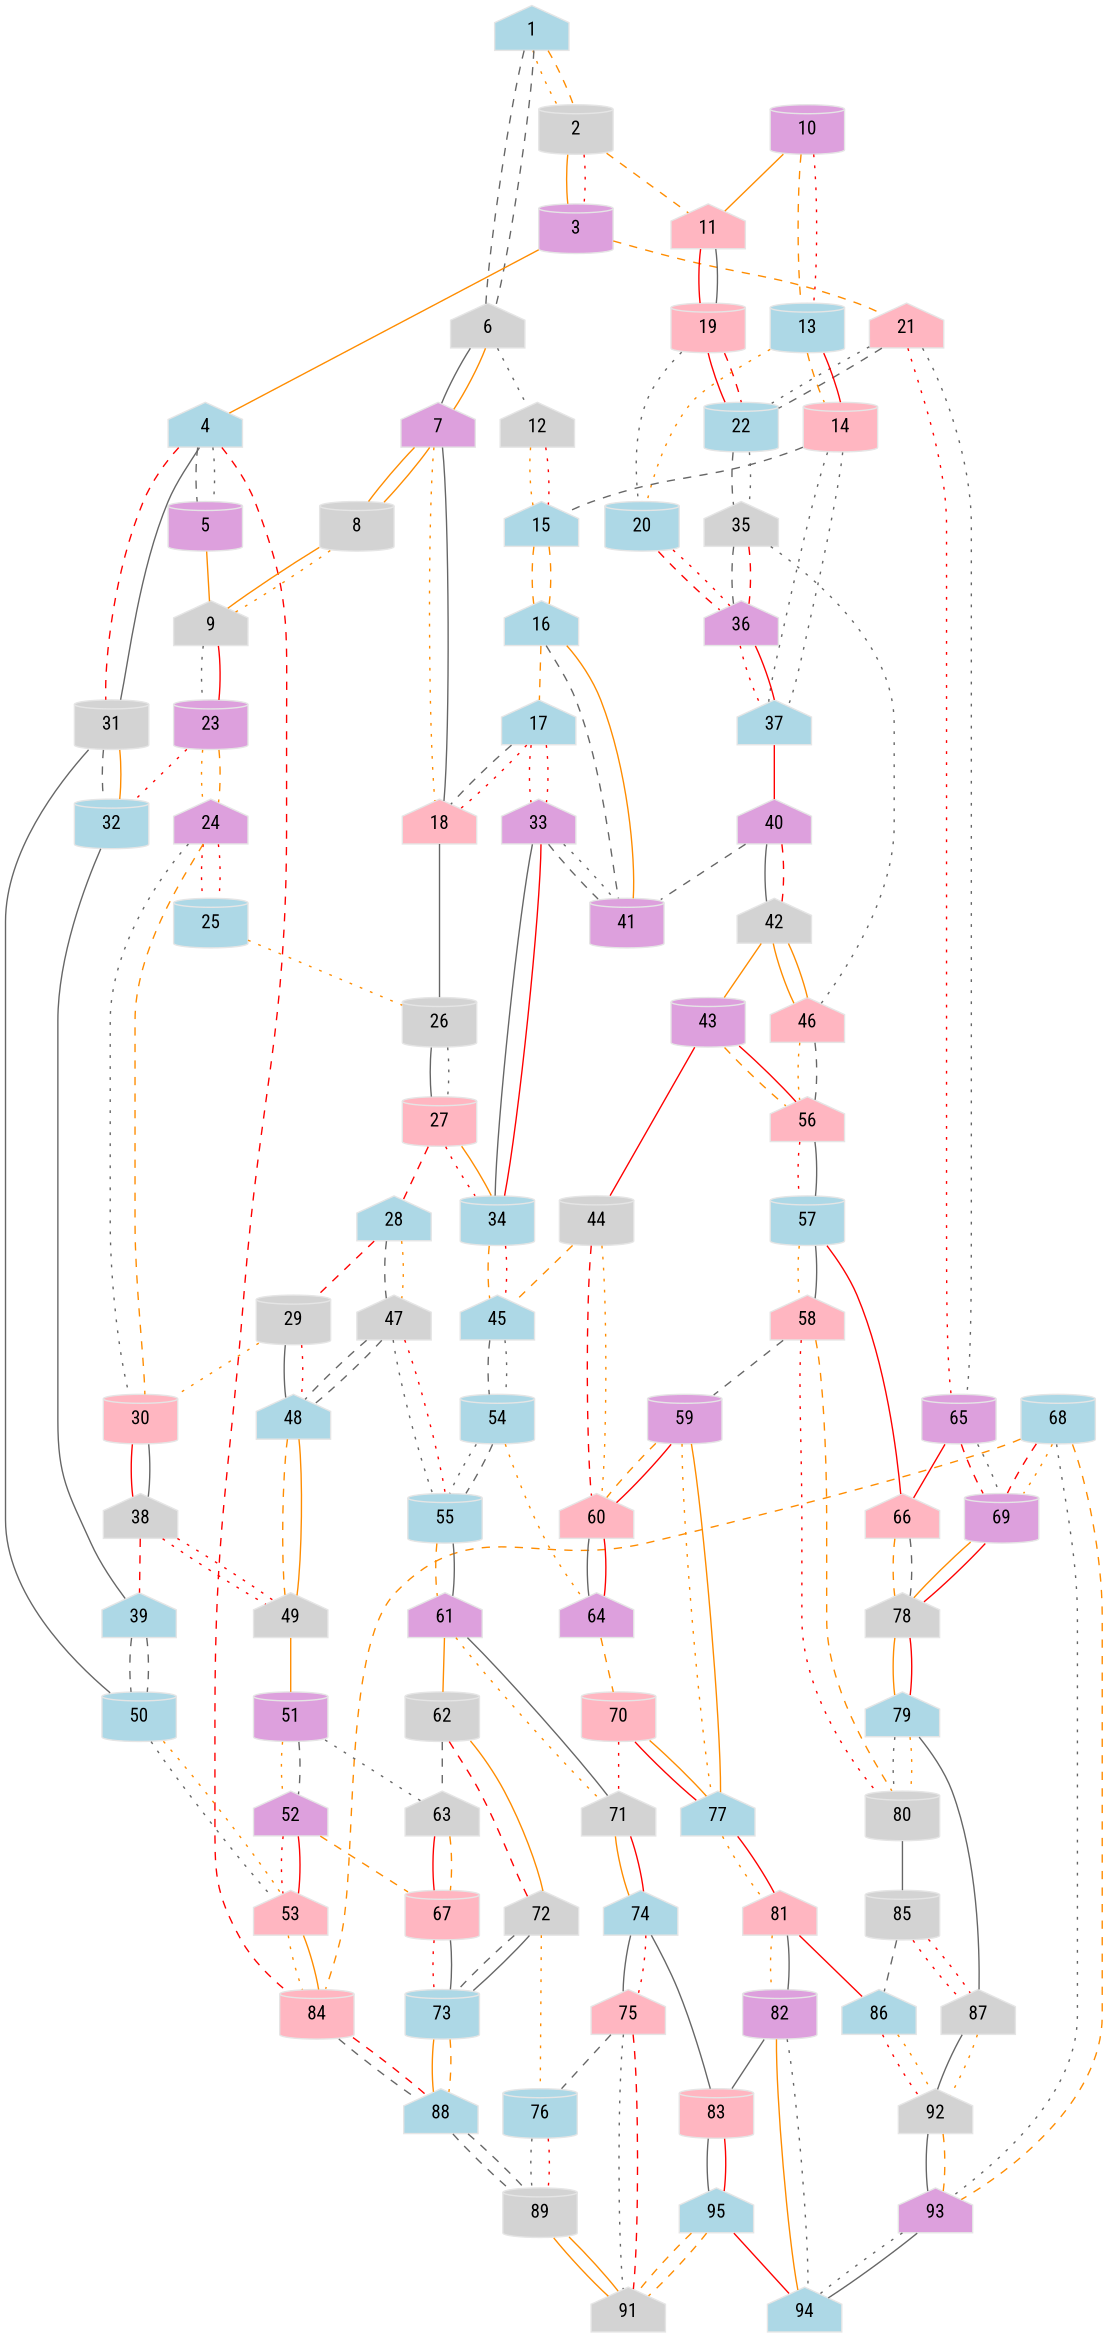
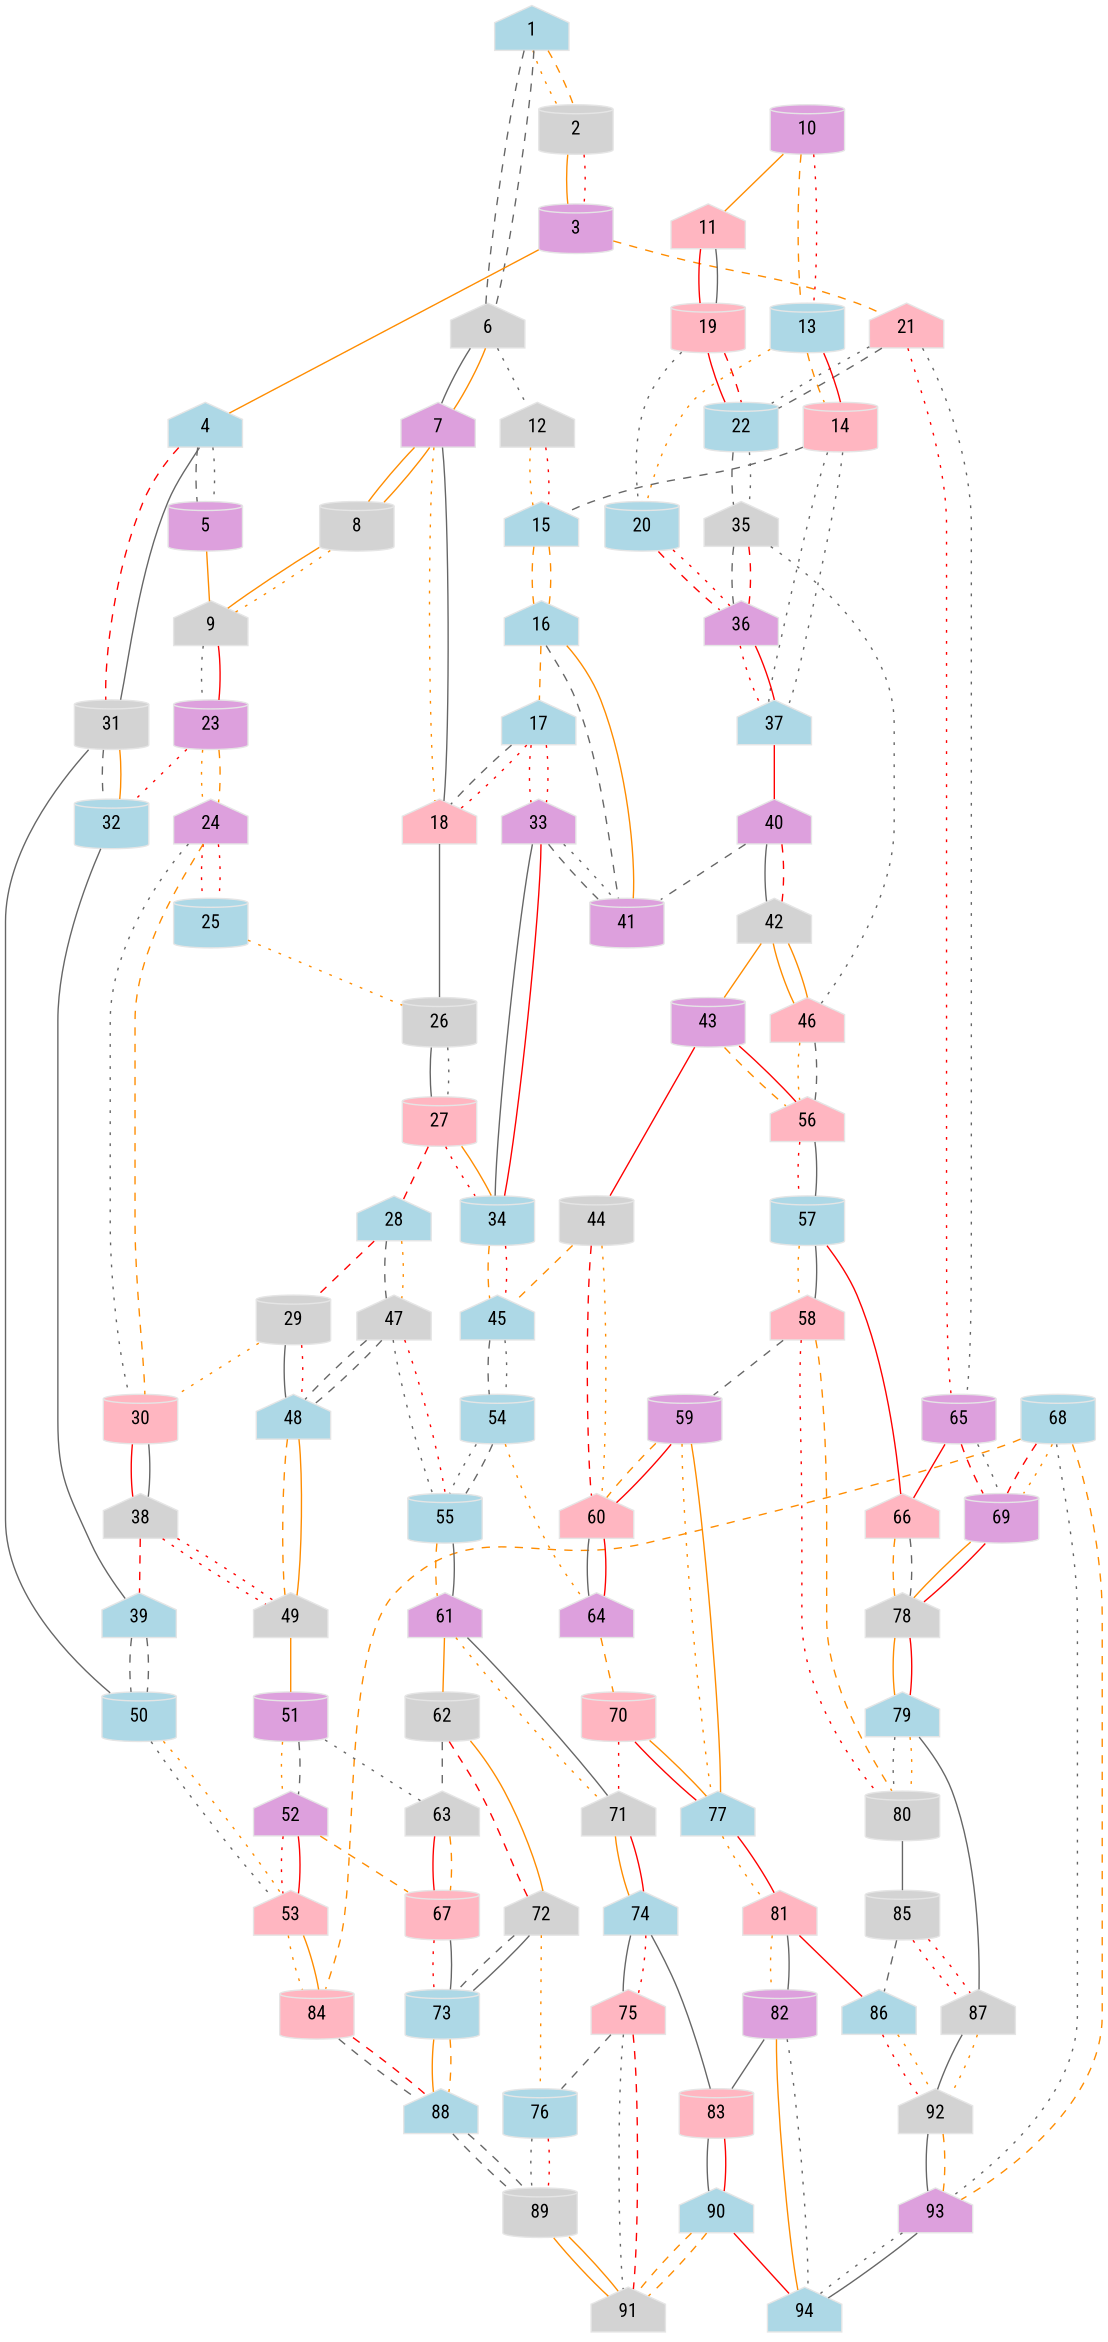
edge "2" -- "11": removed
edge "4" -- "84": removed
node "95": label "95" -> "90"
